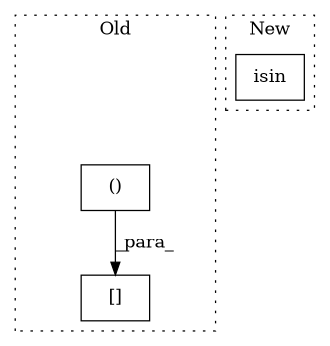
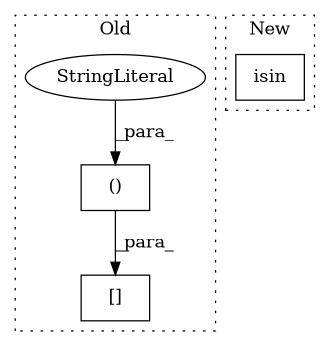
node "StringLiteral": added
